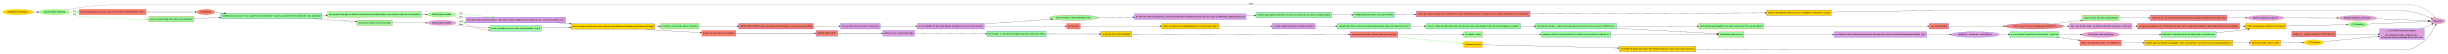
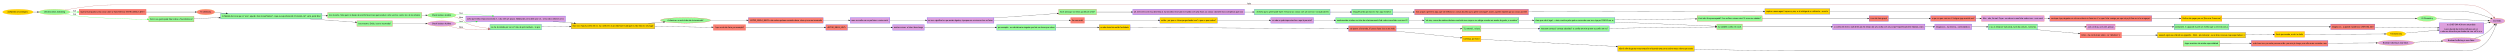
node "Você acha que os meios justificam o fim?": shape ellipse -> box
edge "o que vc quer com isso? é algum jogo mental seu?" -> "Jogos mentais são minha especialidade": removed
node "A chacina e o resto todo não te incomoda?": shape box -> ellipse
node "o que vc quer com isso? é algum jogo mental seu?": shape ellipse -> box
edge "ainda bem. é capaz de eu até ser melhor que vc em mta coisa" -> "Prefiro não pagar pra ver [Encerrar Conversa]": now "ainda bem. é capaz de eu até ser melhor que vc em mta coisa" -> "imagina só… a grande e poderosa CHEFONA AOI!"
node "O que você não nascer, por exemplo?": label "O que você não nascer, por exemplo?" -> "O que você não faria, por exemplo?"
node "imagina só… eu mesma… controlando vc": shape ellipse -> box
node "Com certeza, sem nem pensar": shape ellipse -> box
edge "vai querer a lista toda, é? posso fazer isso o ano todo" -> "Continua, por favor": color green -> black
